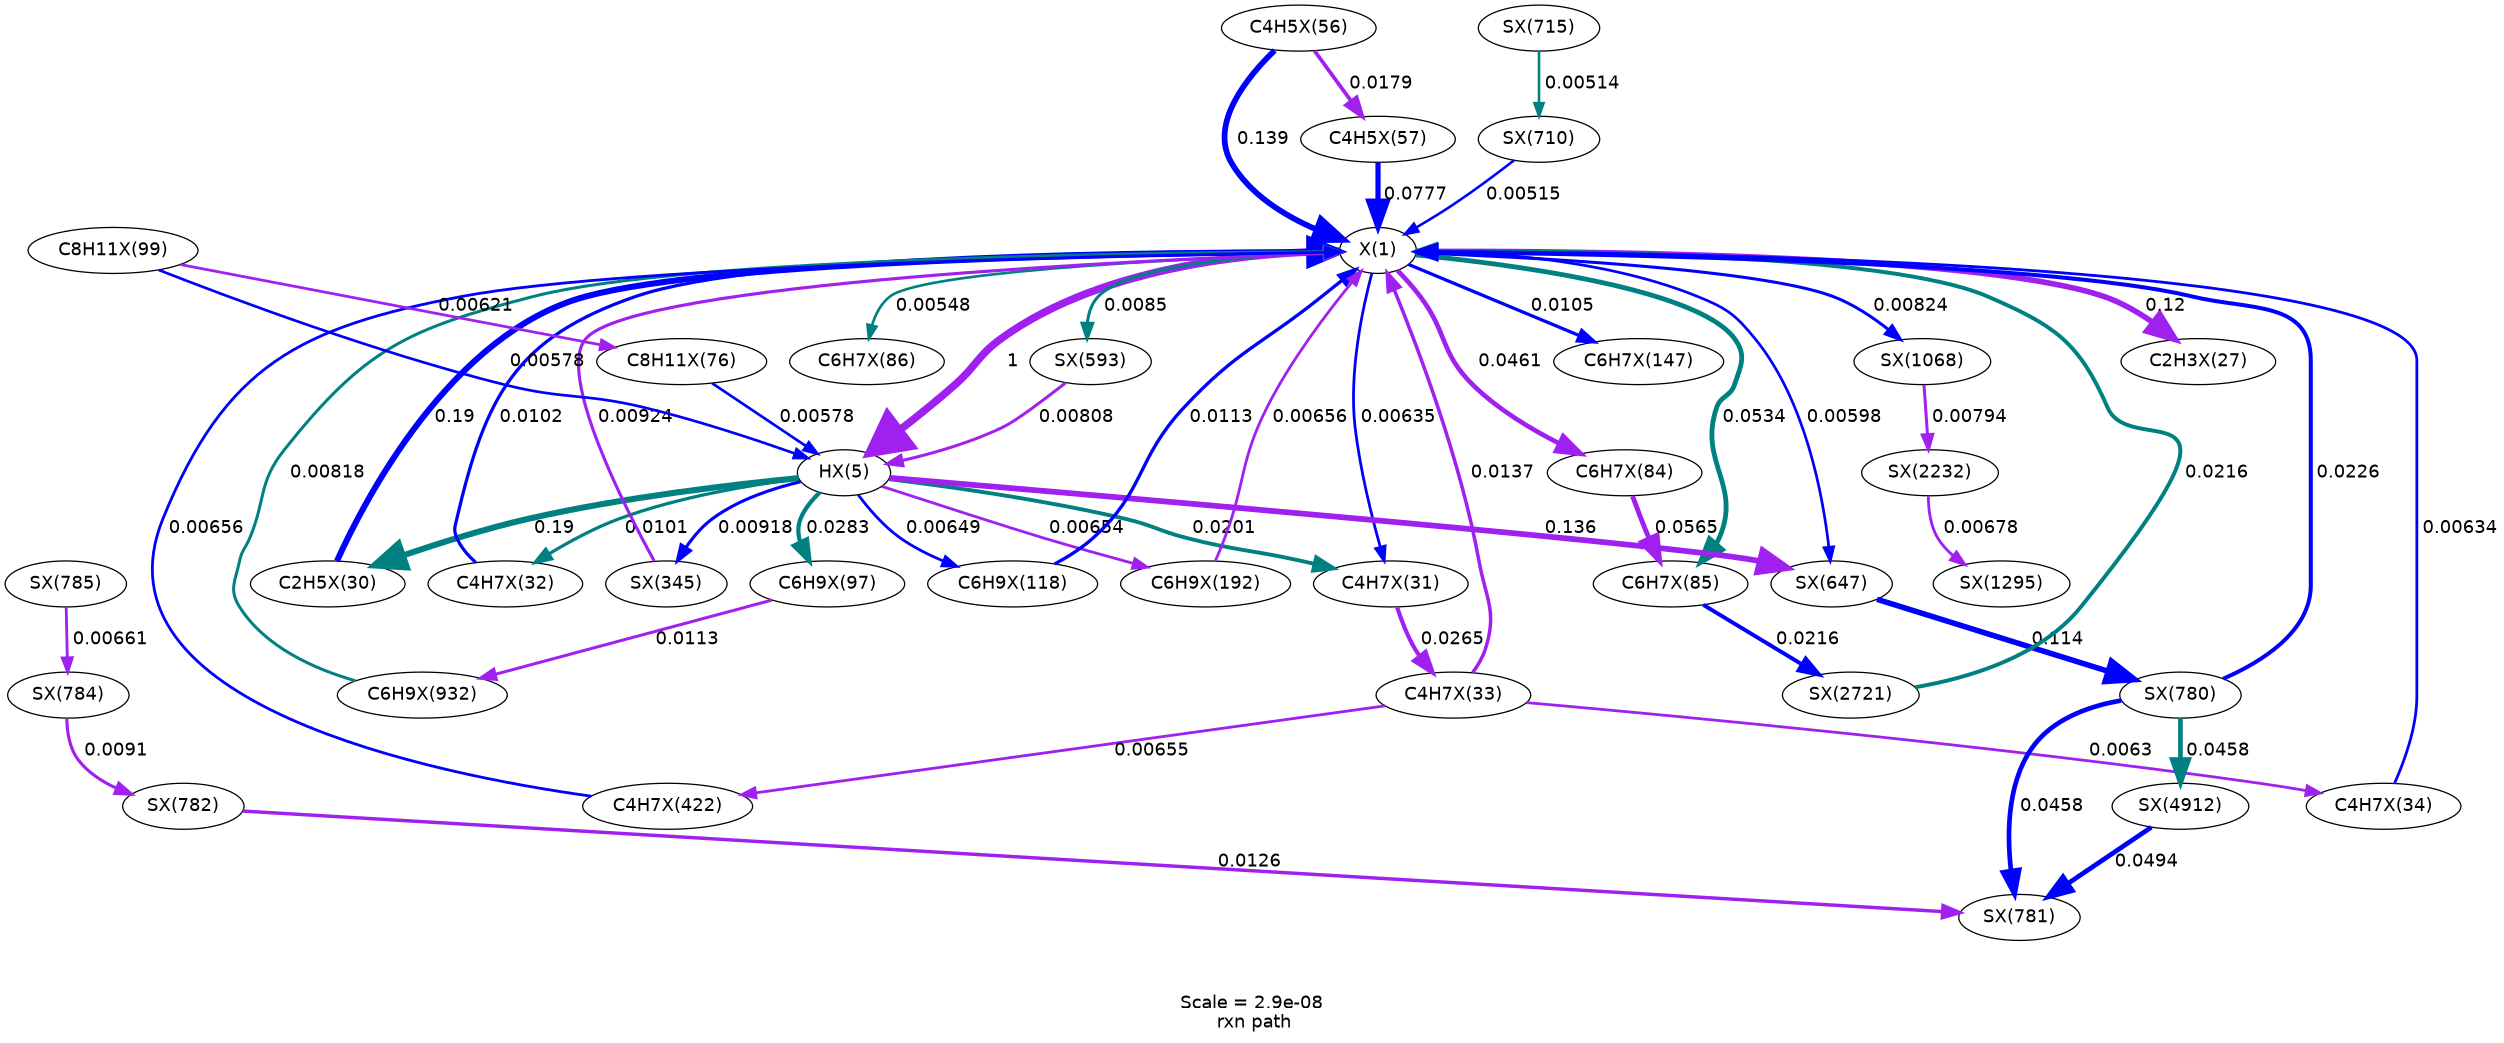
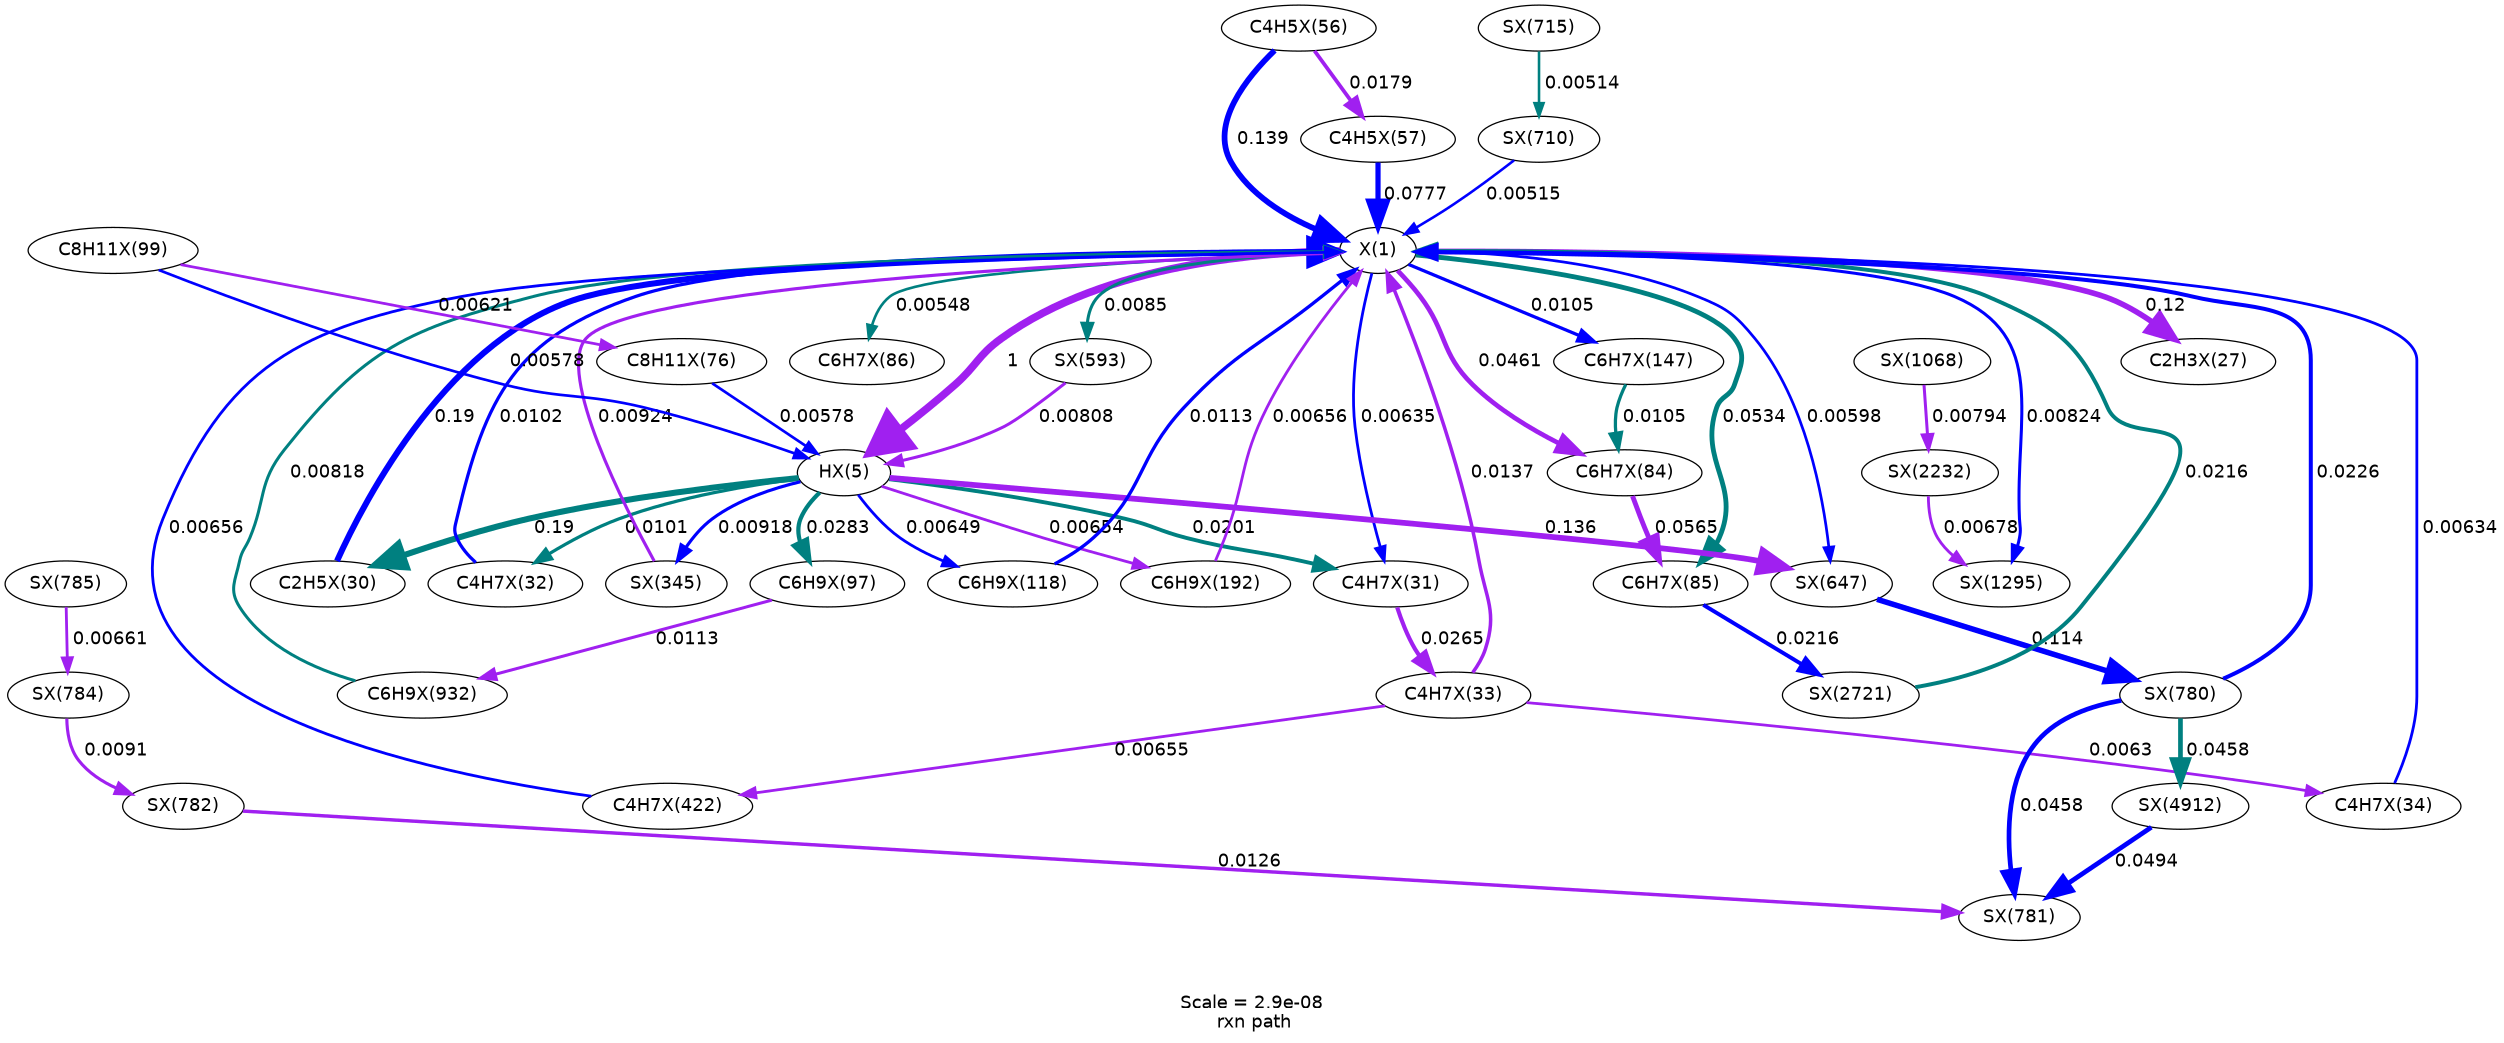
edge "X(1)" -> "SX(1068)": now "X(1)" -> "SX(1295)"
edge "C6H7X(147)" -> "C6H7X(84)": added, label "0.0105"
